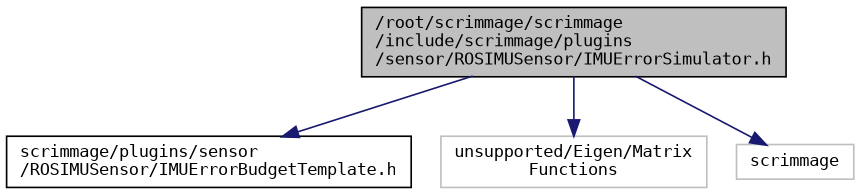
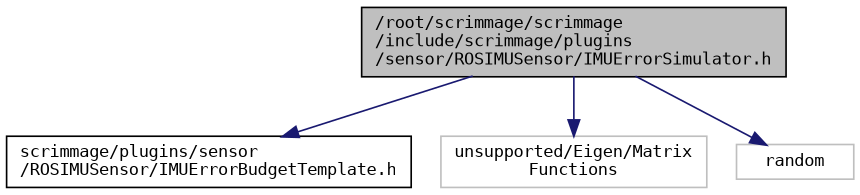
node "scrimmage": label "scrimmage" -> "random"
